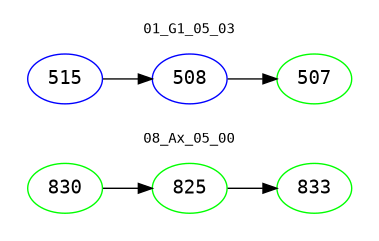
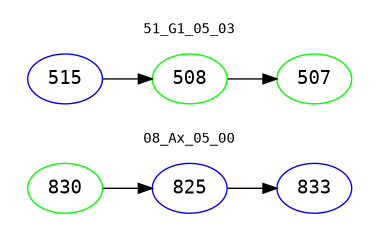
cluster "01_G1_05_03": label "01_G1_05_03" -> "51_G1_05_03"
node "508": color blue -> green
node "825": color green -> blue
node "833": color green -> blue
